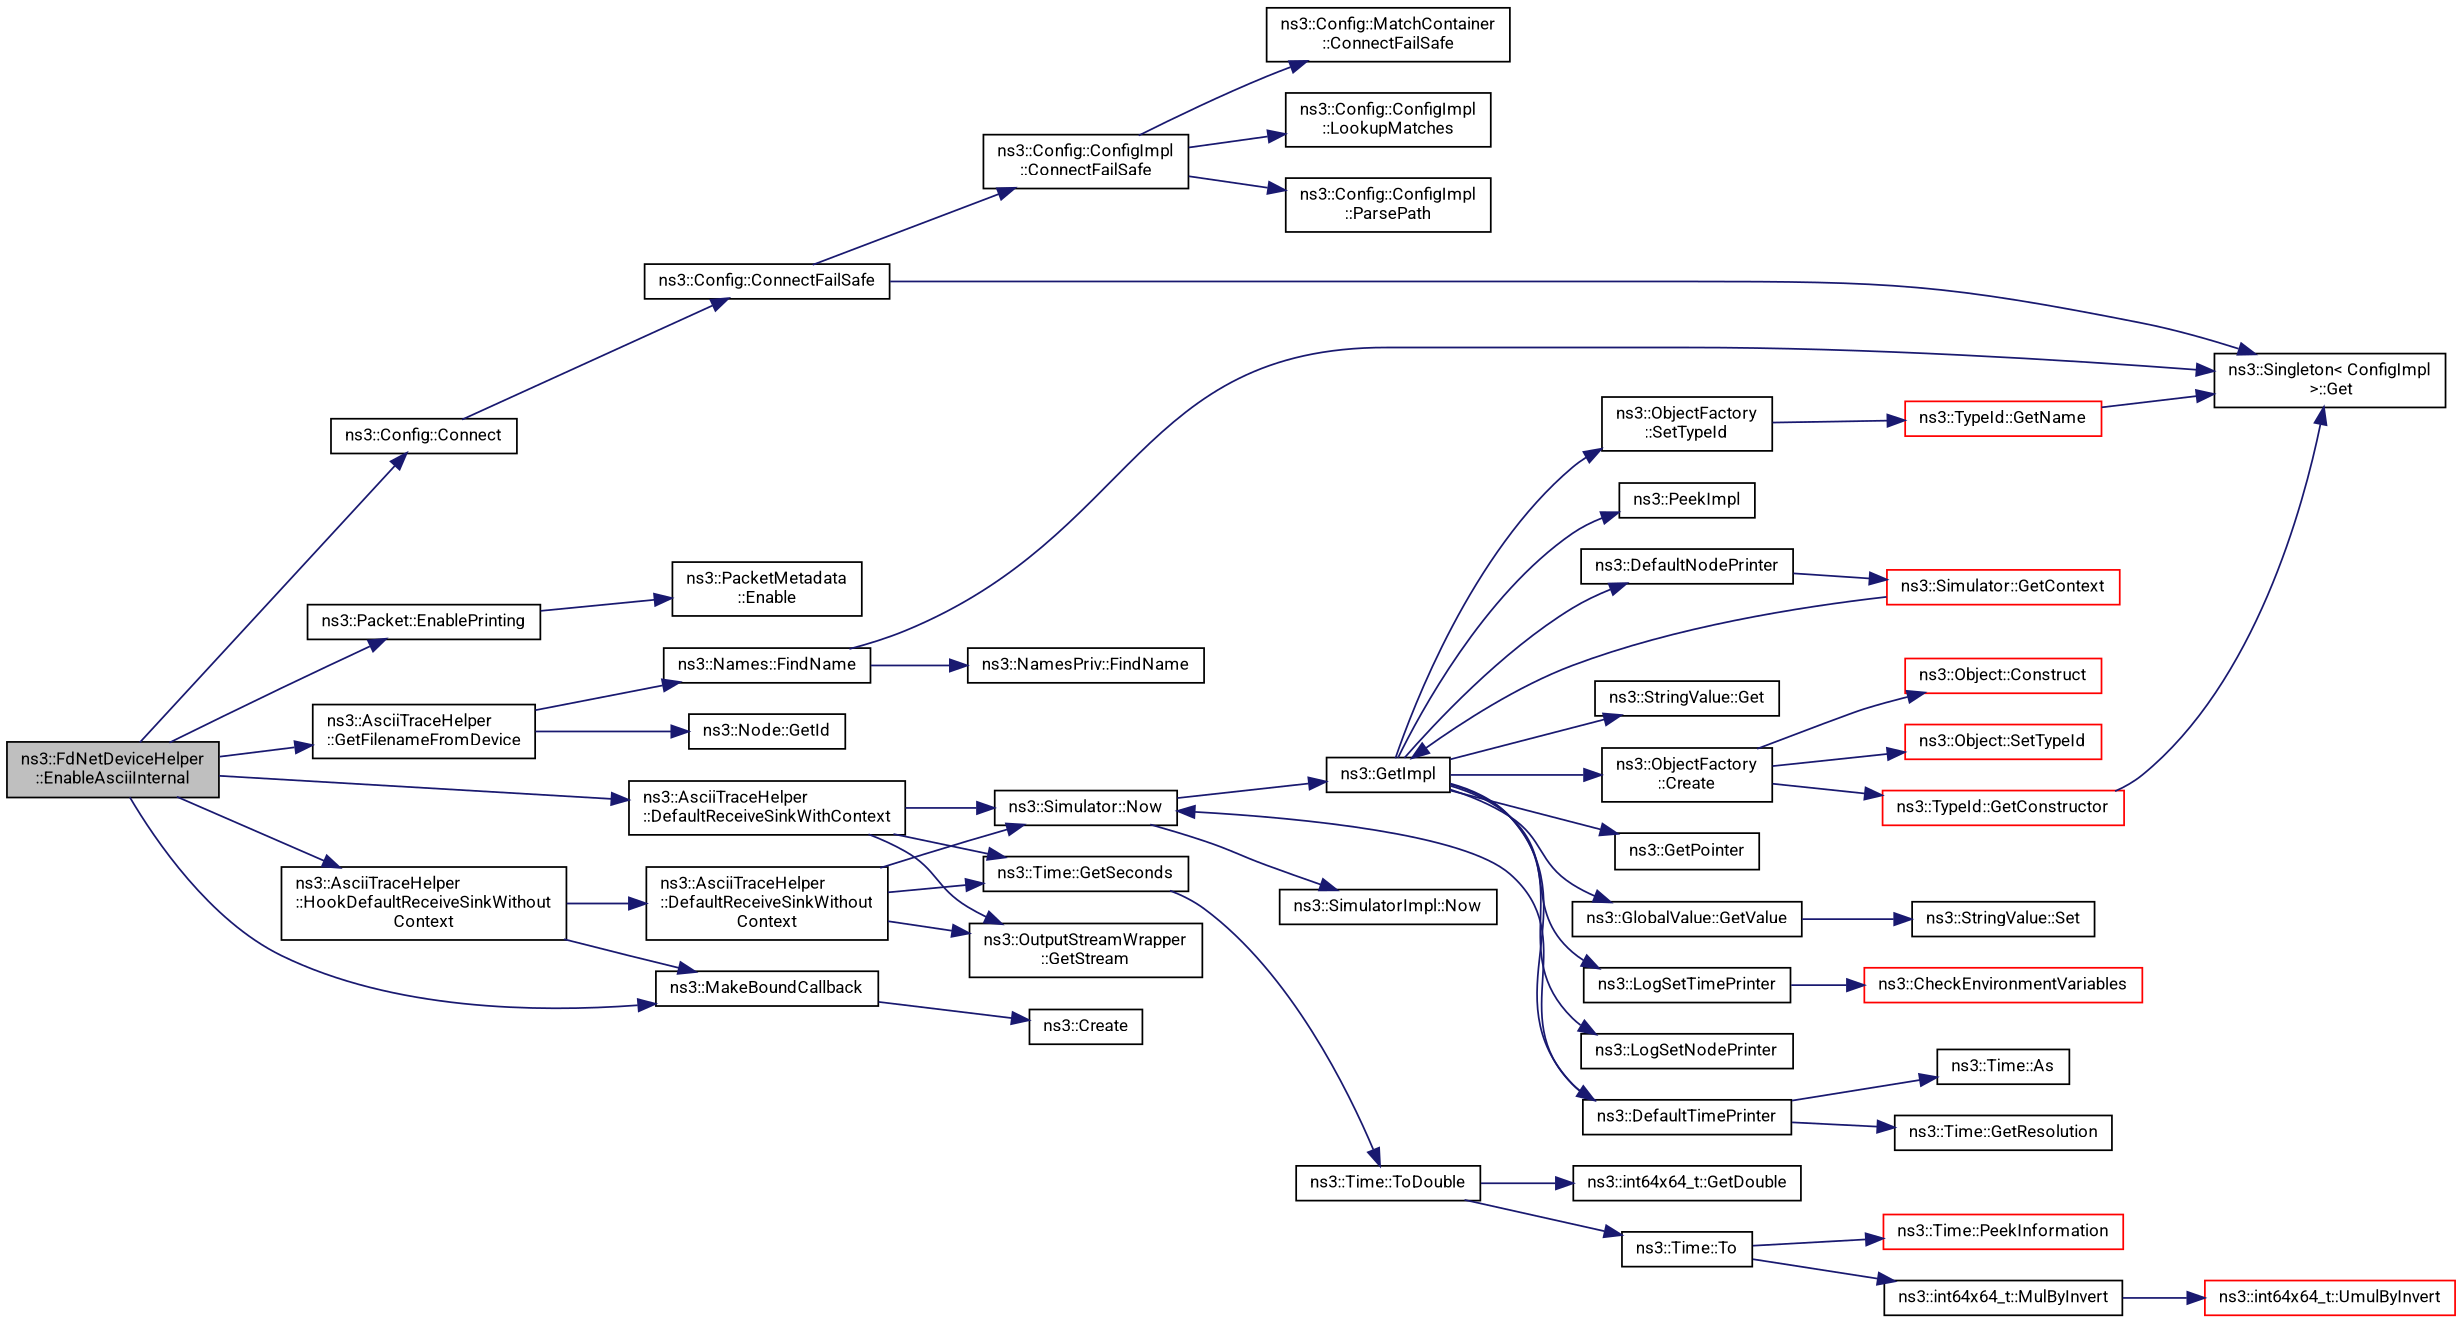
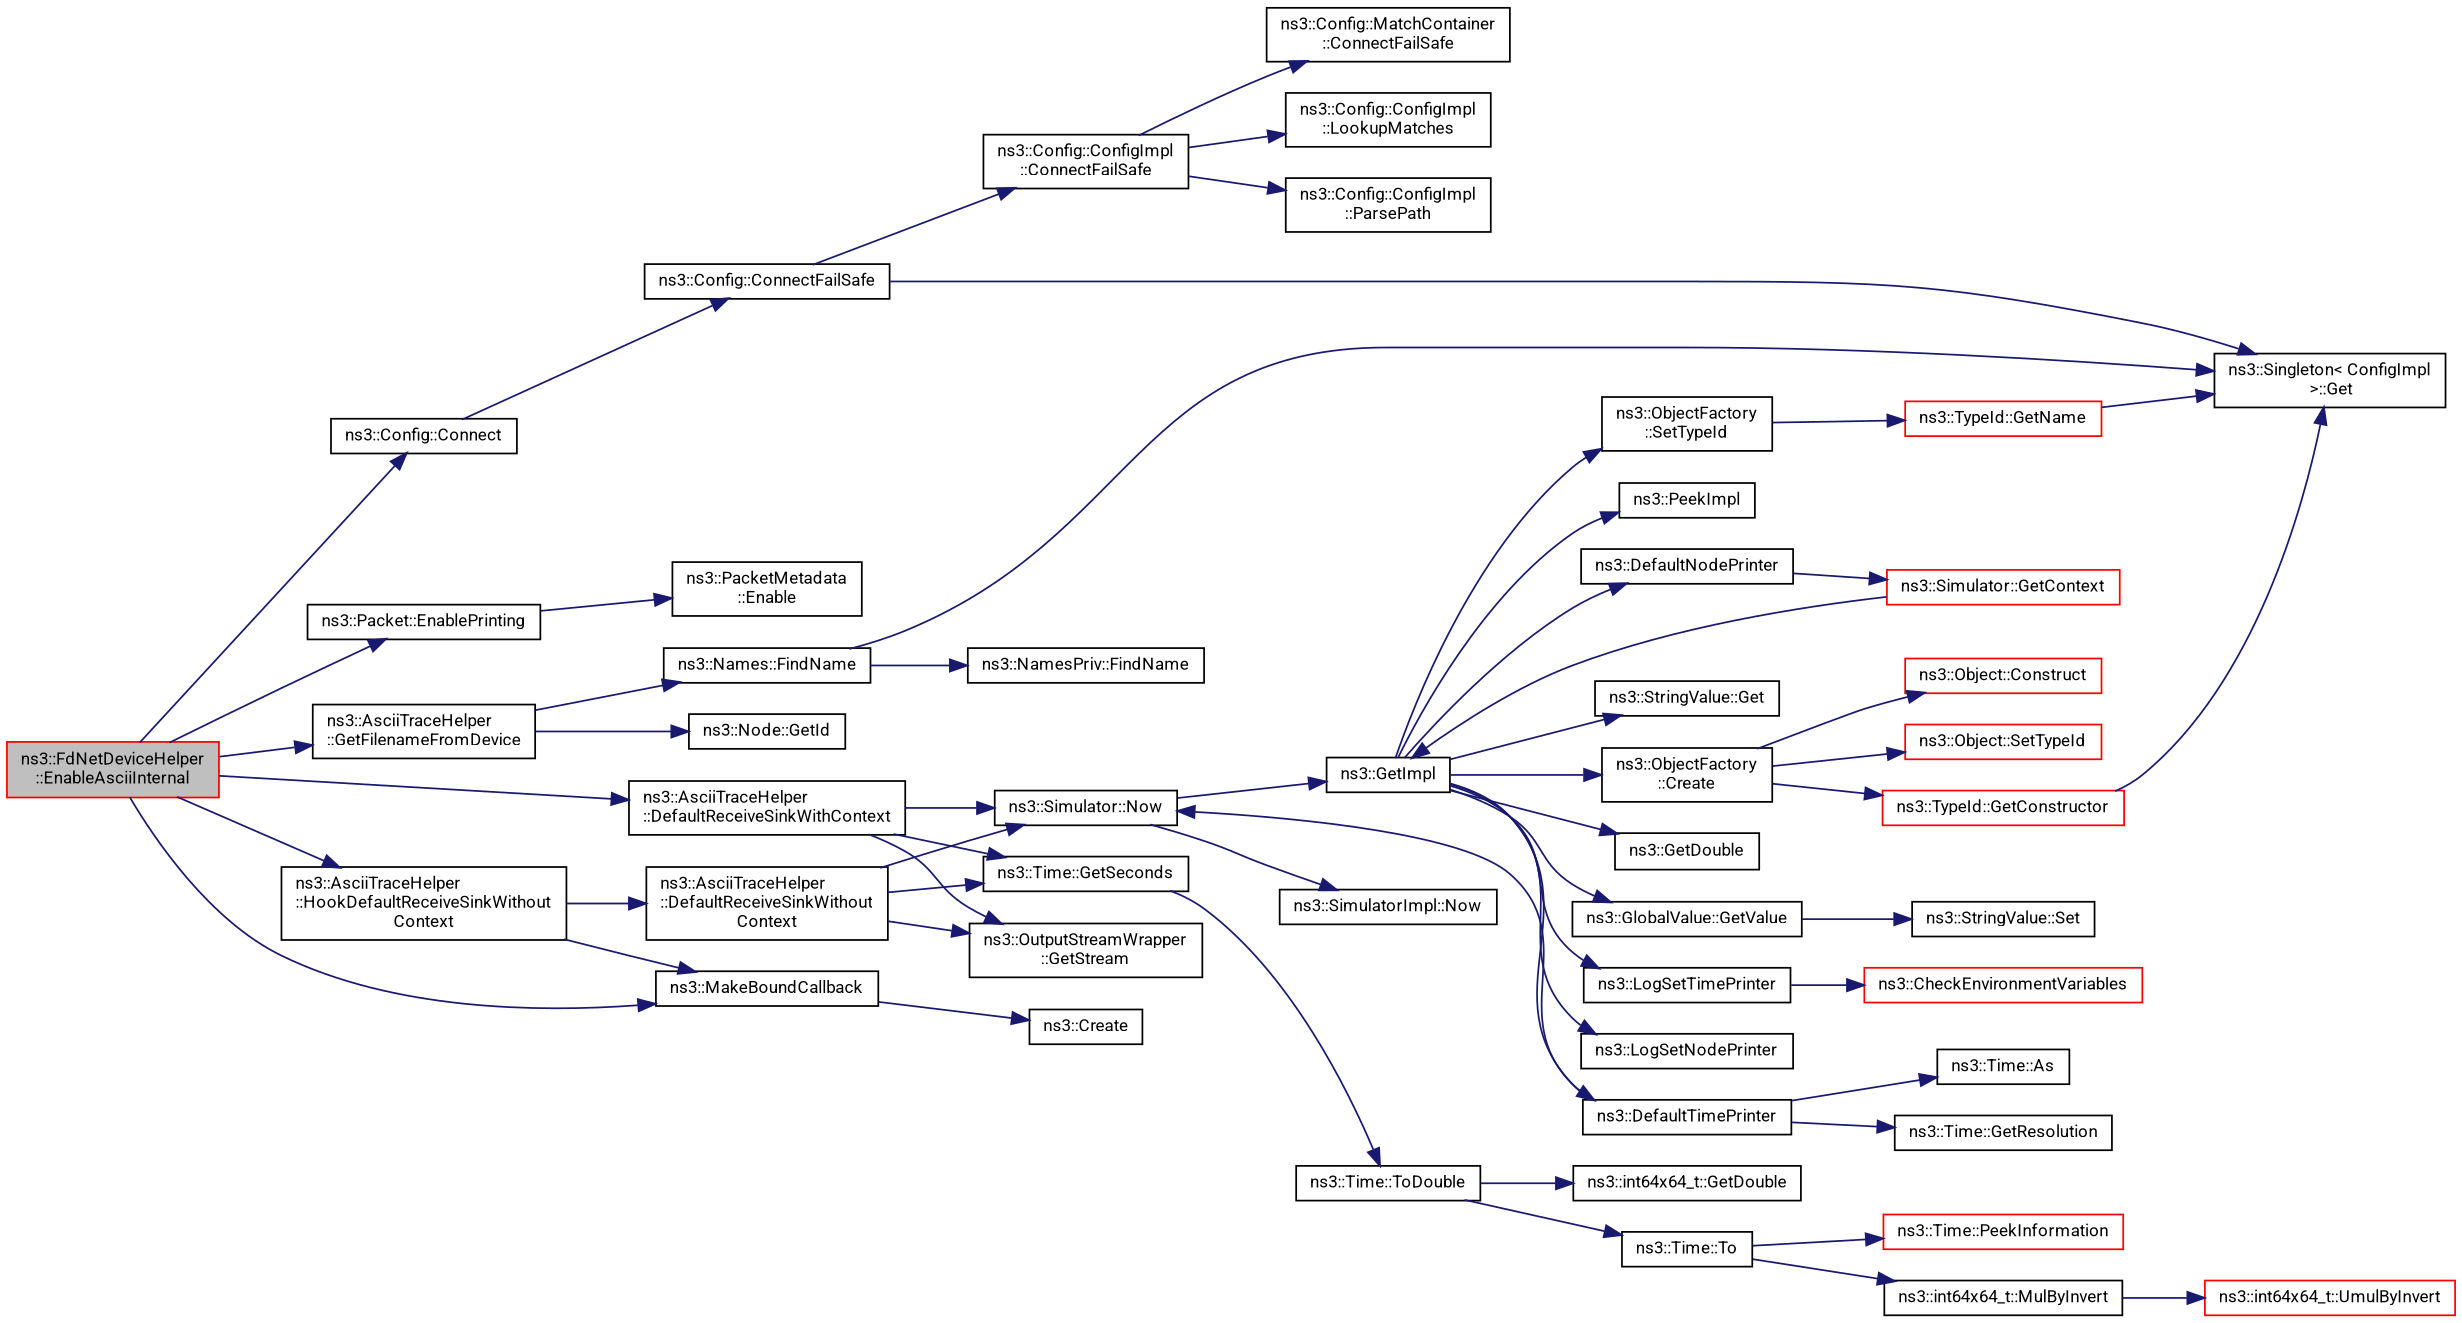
node "ns3::FdNetDeviceHelper ::EnableAsciiInternal": color black -> red
node "ns3::GetPointer": label "ns3::GetPointer" -> "ns3::GetDouble"
